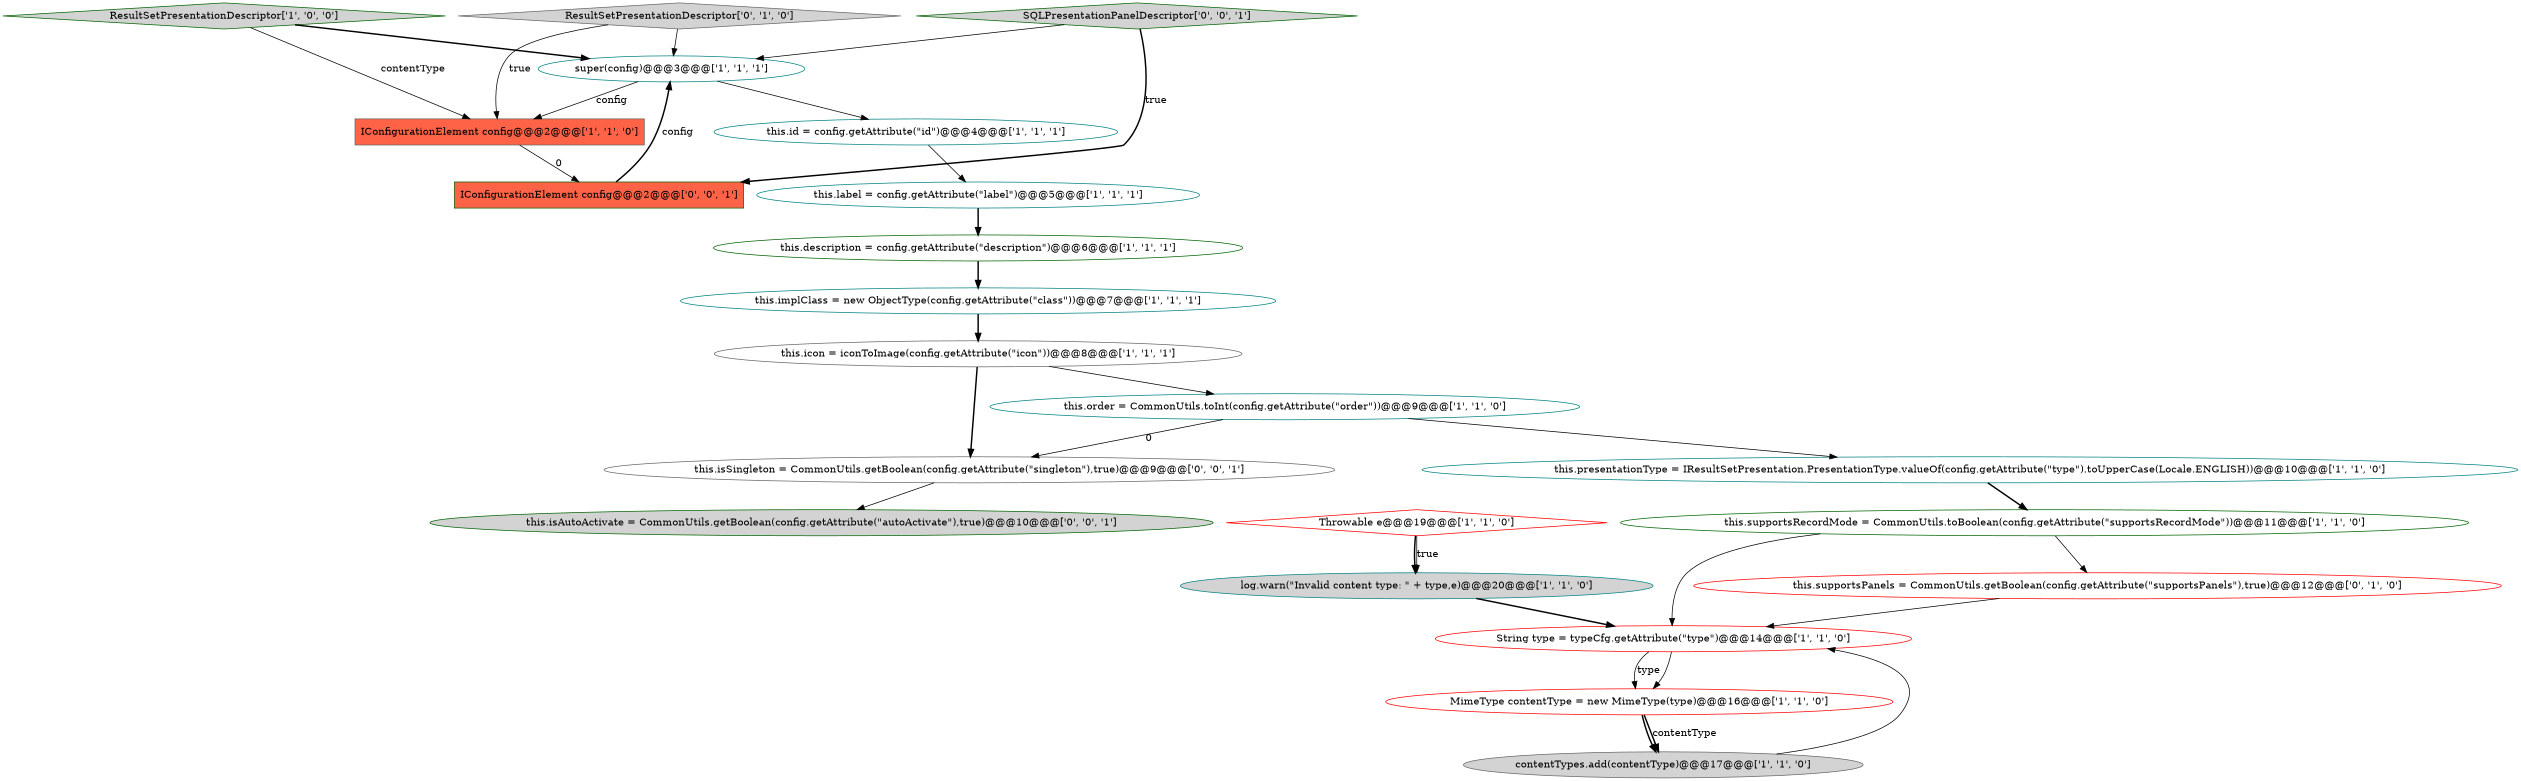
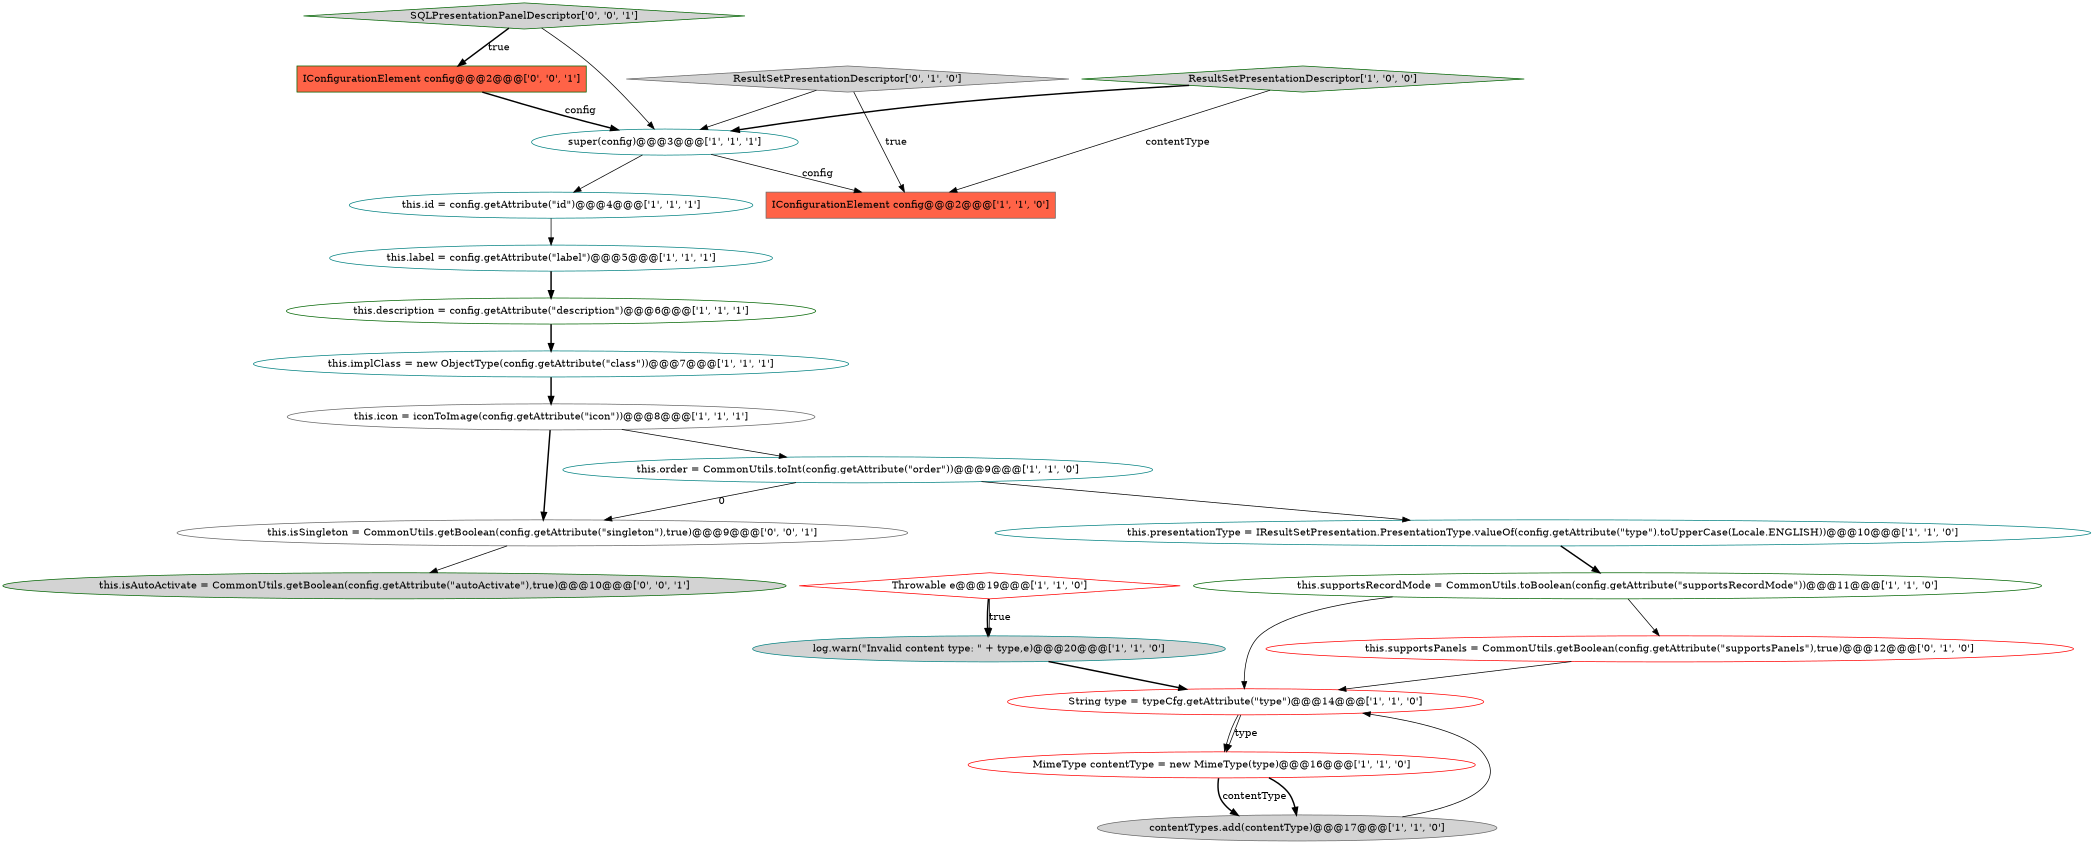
edge "IConfigurationElement config@@@2@@@['1', '1', '0']" -> "IConfigurationElement config@@@2@@@['0', '0', '1']": removed, label "0"
